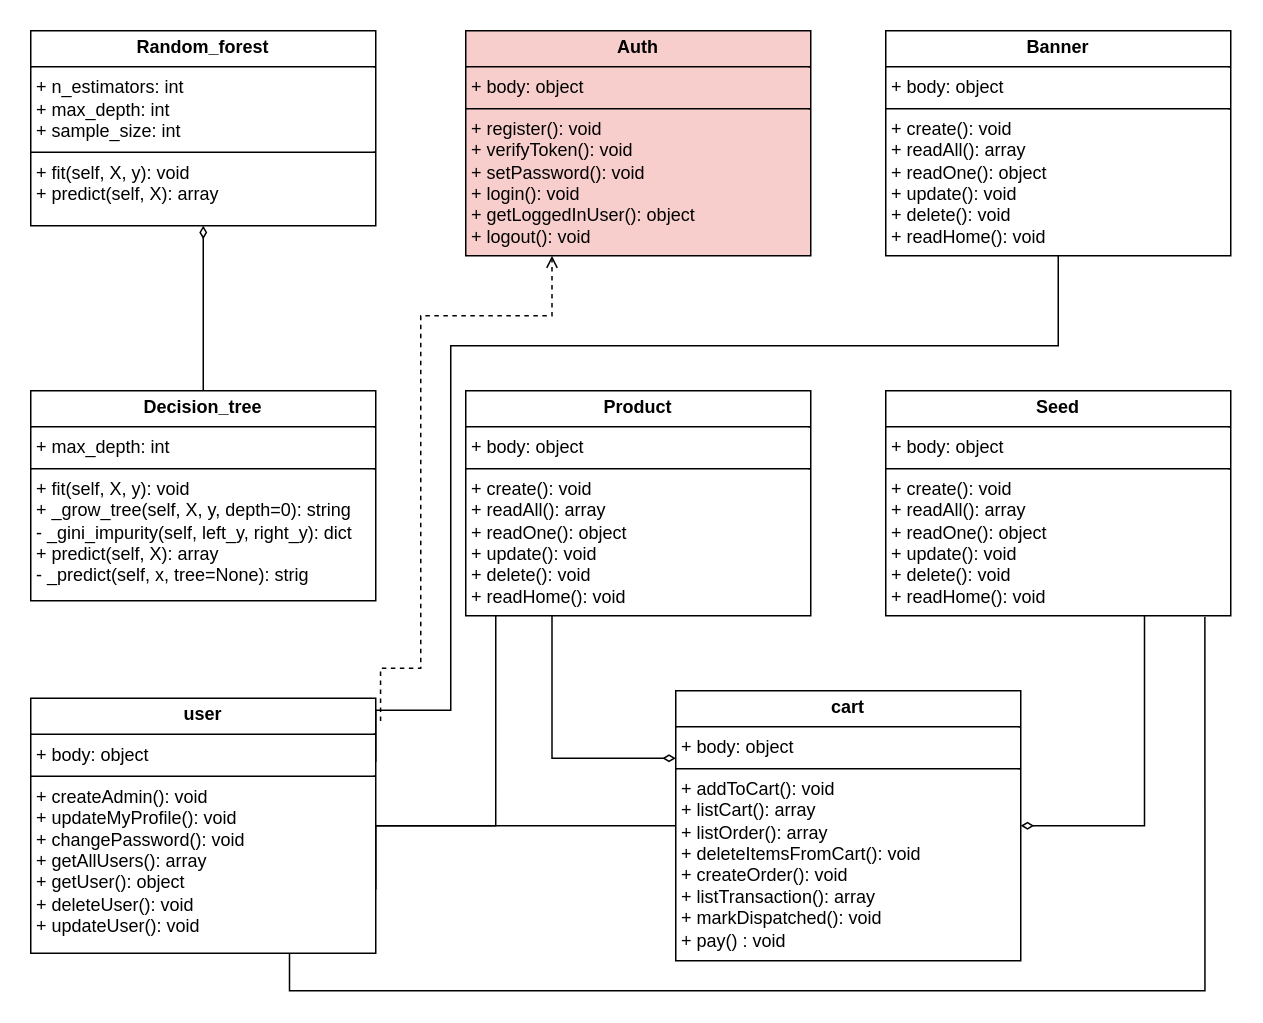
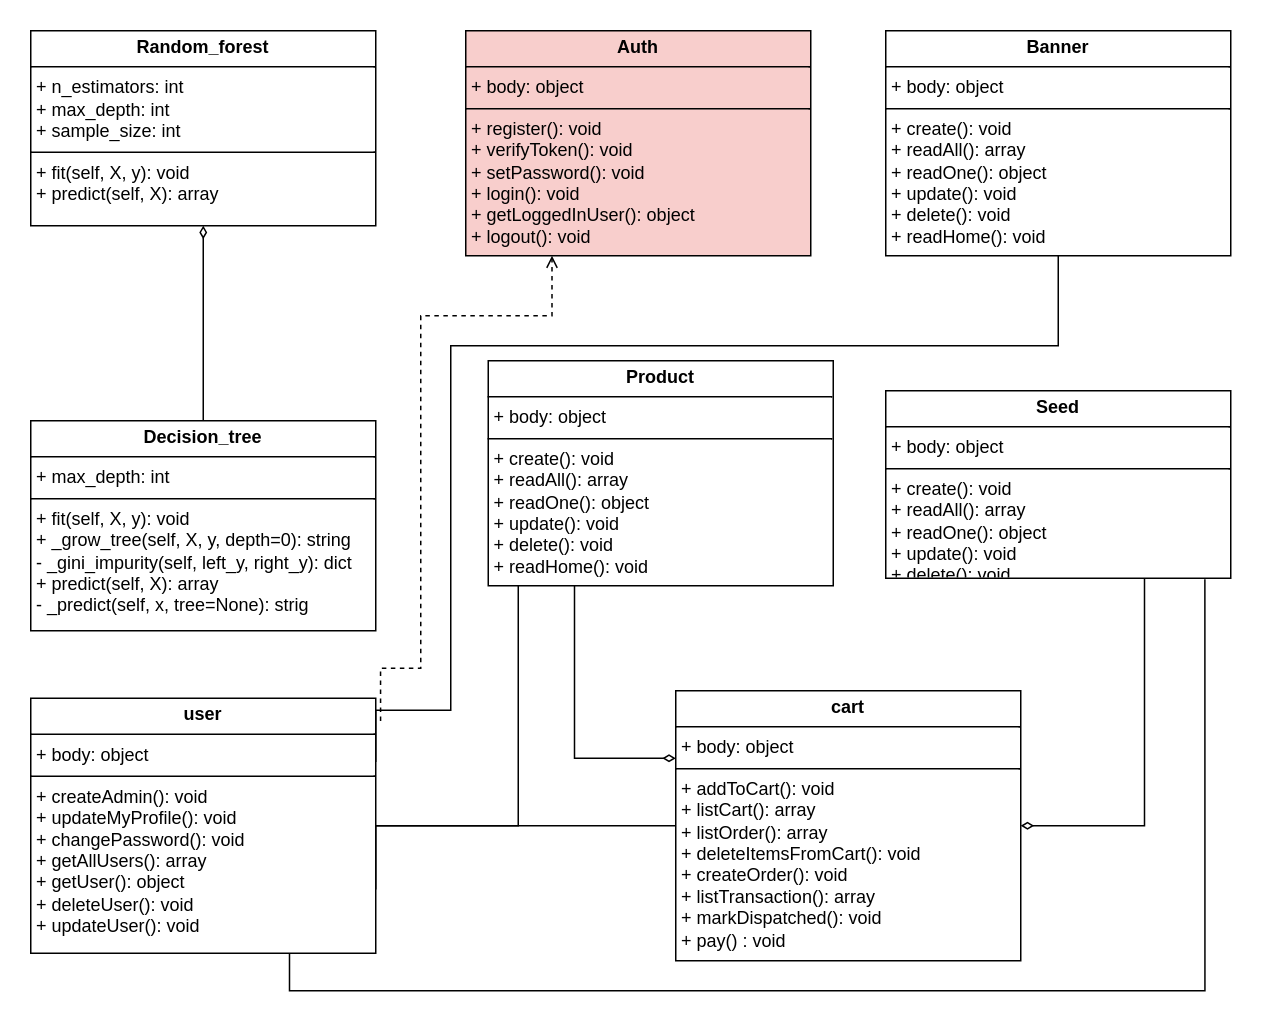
node "Decision_tree + max_depth: int + fit(self, X, y): void + _grow_tree(self, X, y, depth=0): string - _gini_impurity(self, left_y, right_y): dict + predict(self, X): array - _predict(self, x, tree=None): strig": moved (203, 496) -> (203, 526)
node "Product + body: object + create(): void + readAll(): array + readOne(): object + update(): void + delete(): void + readHome(): void": moved (638, 503) -> (661, 473)
node "Seed + body: object + create(): void + readAll(): array + readOne(): object + update(): void + delete(): void + readHome(): void": size 345x225 -> 345x188
